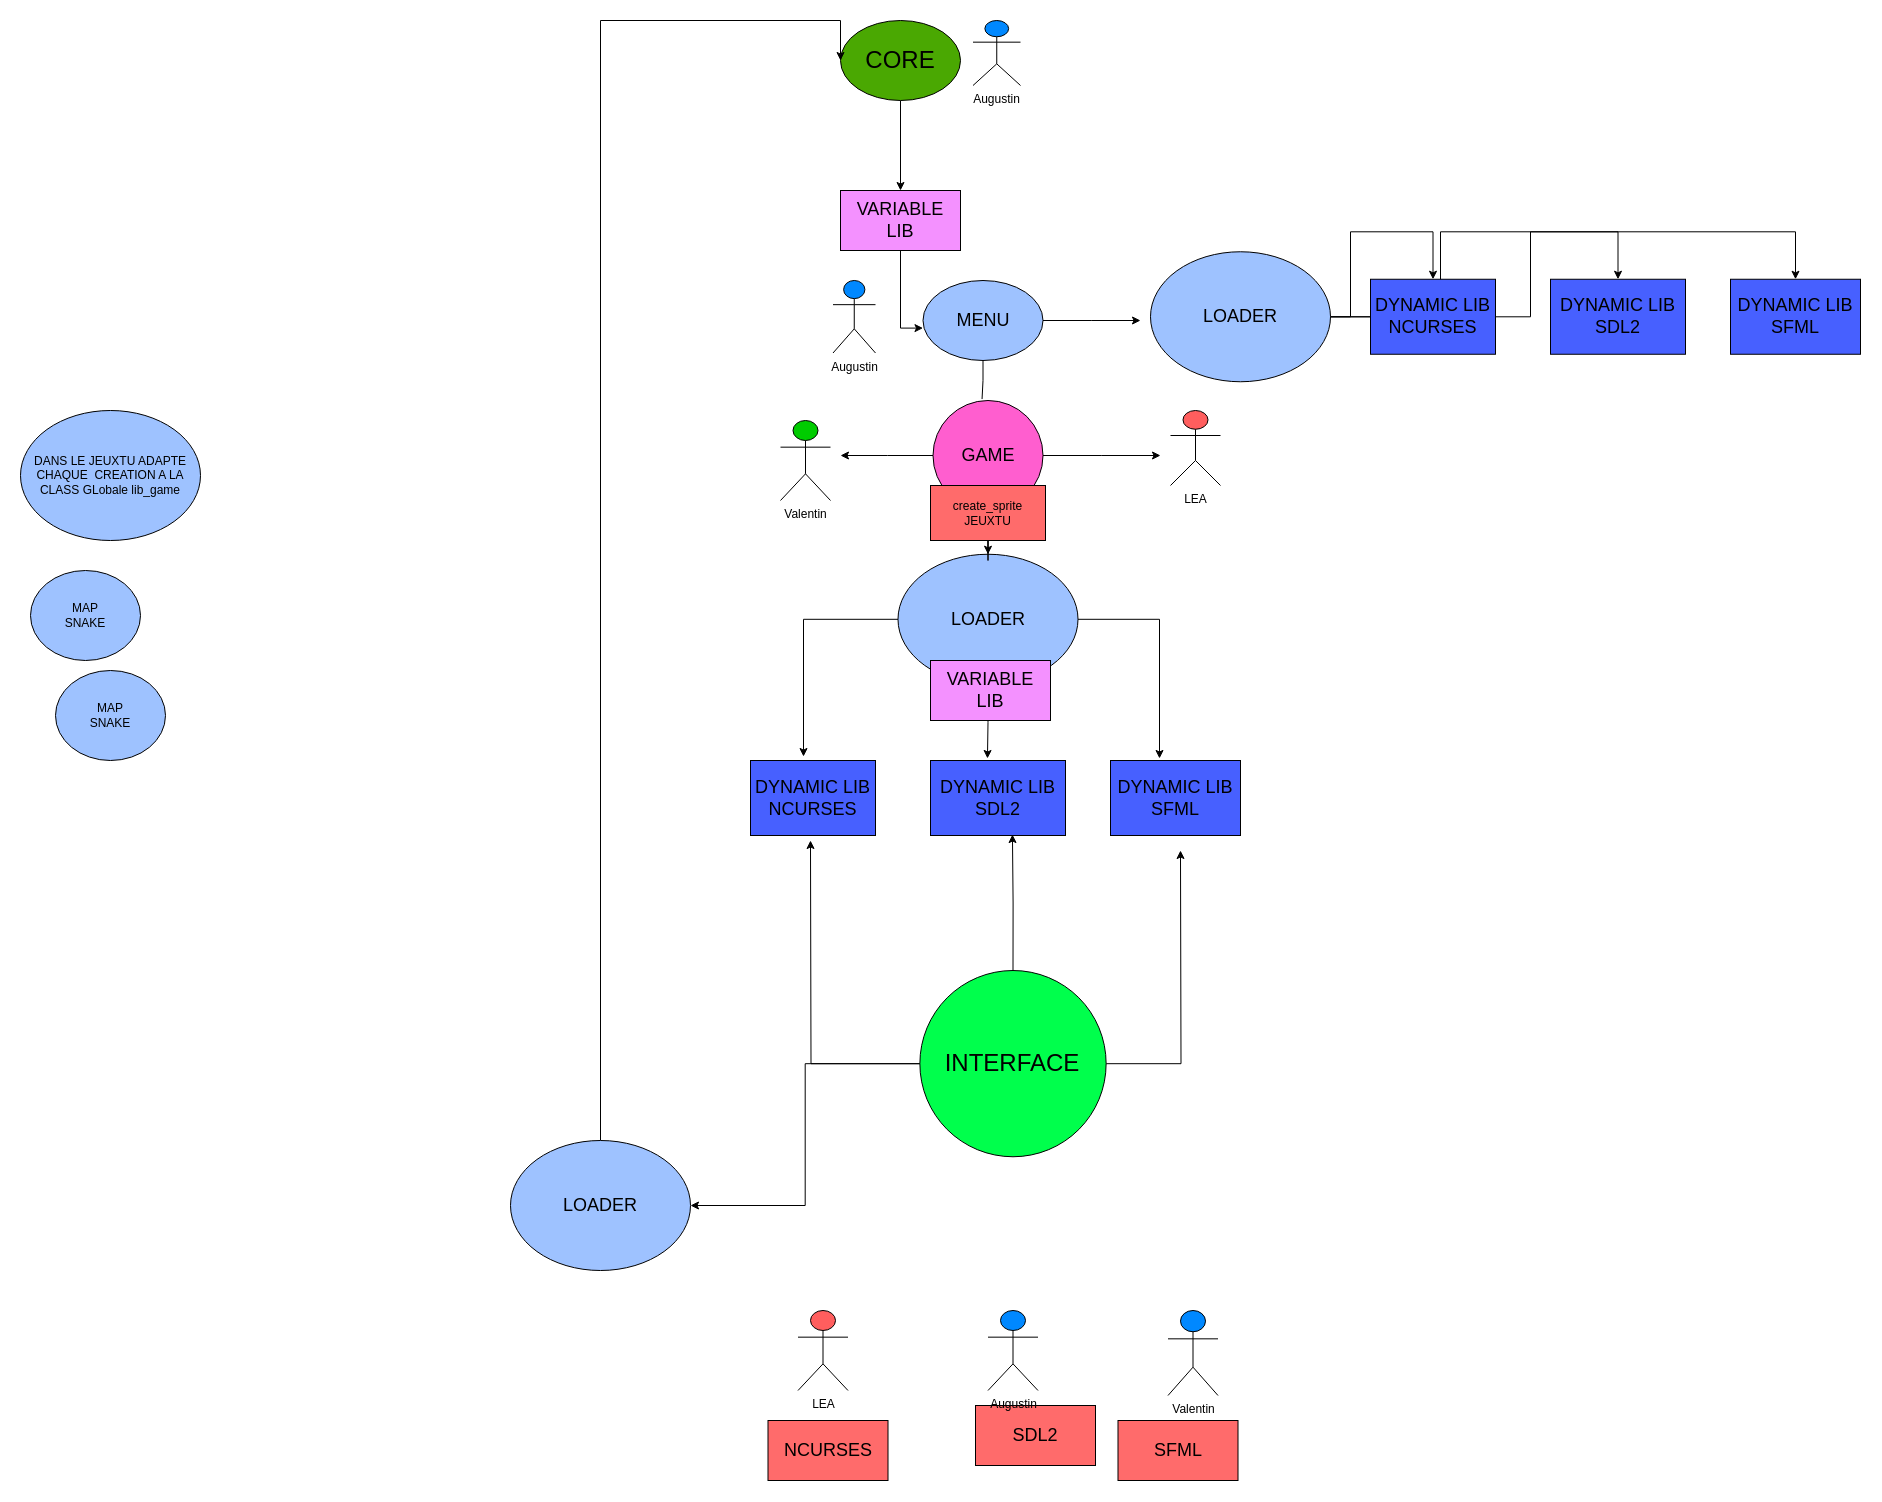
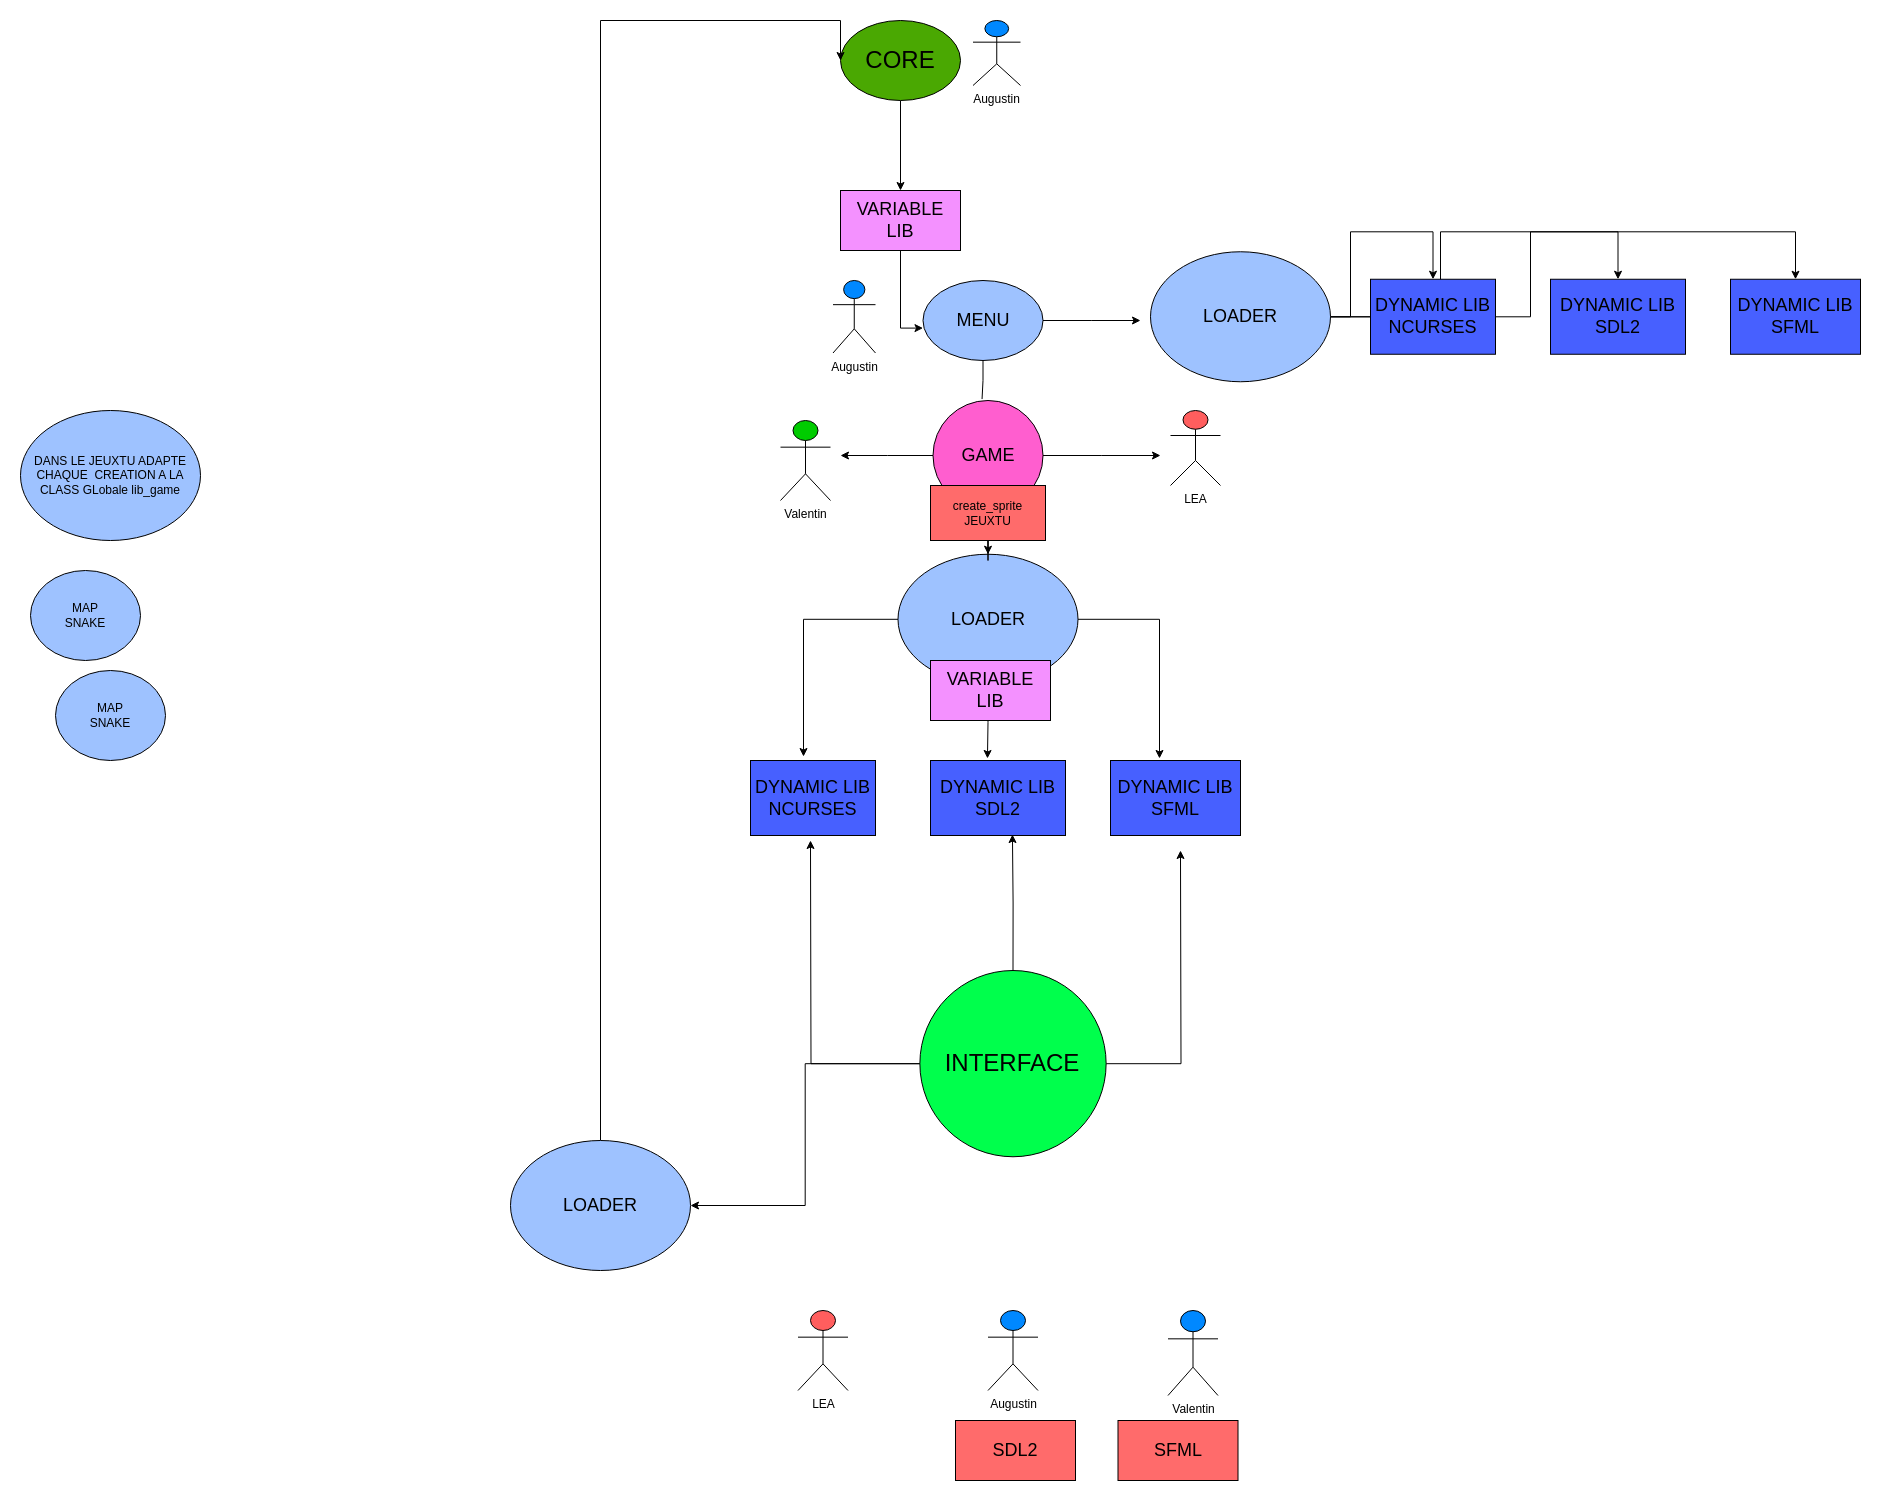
node "SDL2": moved (1036, 1436) -> (1016, 1451)
node "NCURSES": removed
